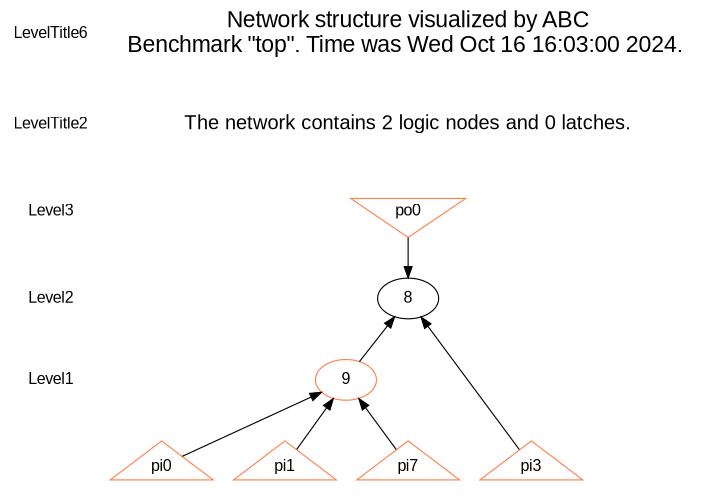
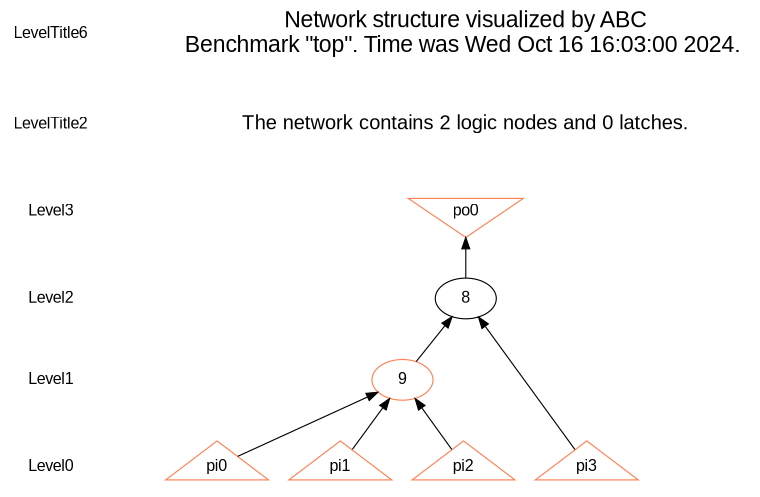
edge "po0" -> "8": reversed
node "Level0": added
node "pi7": label "pi7" -> "pi2"
